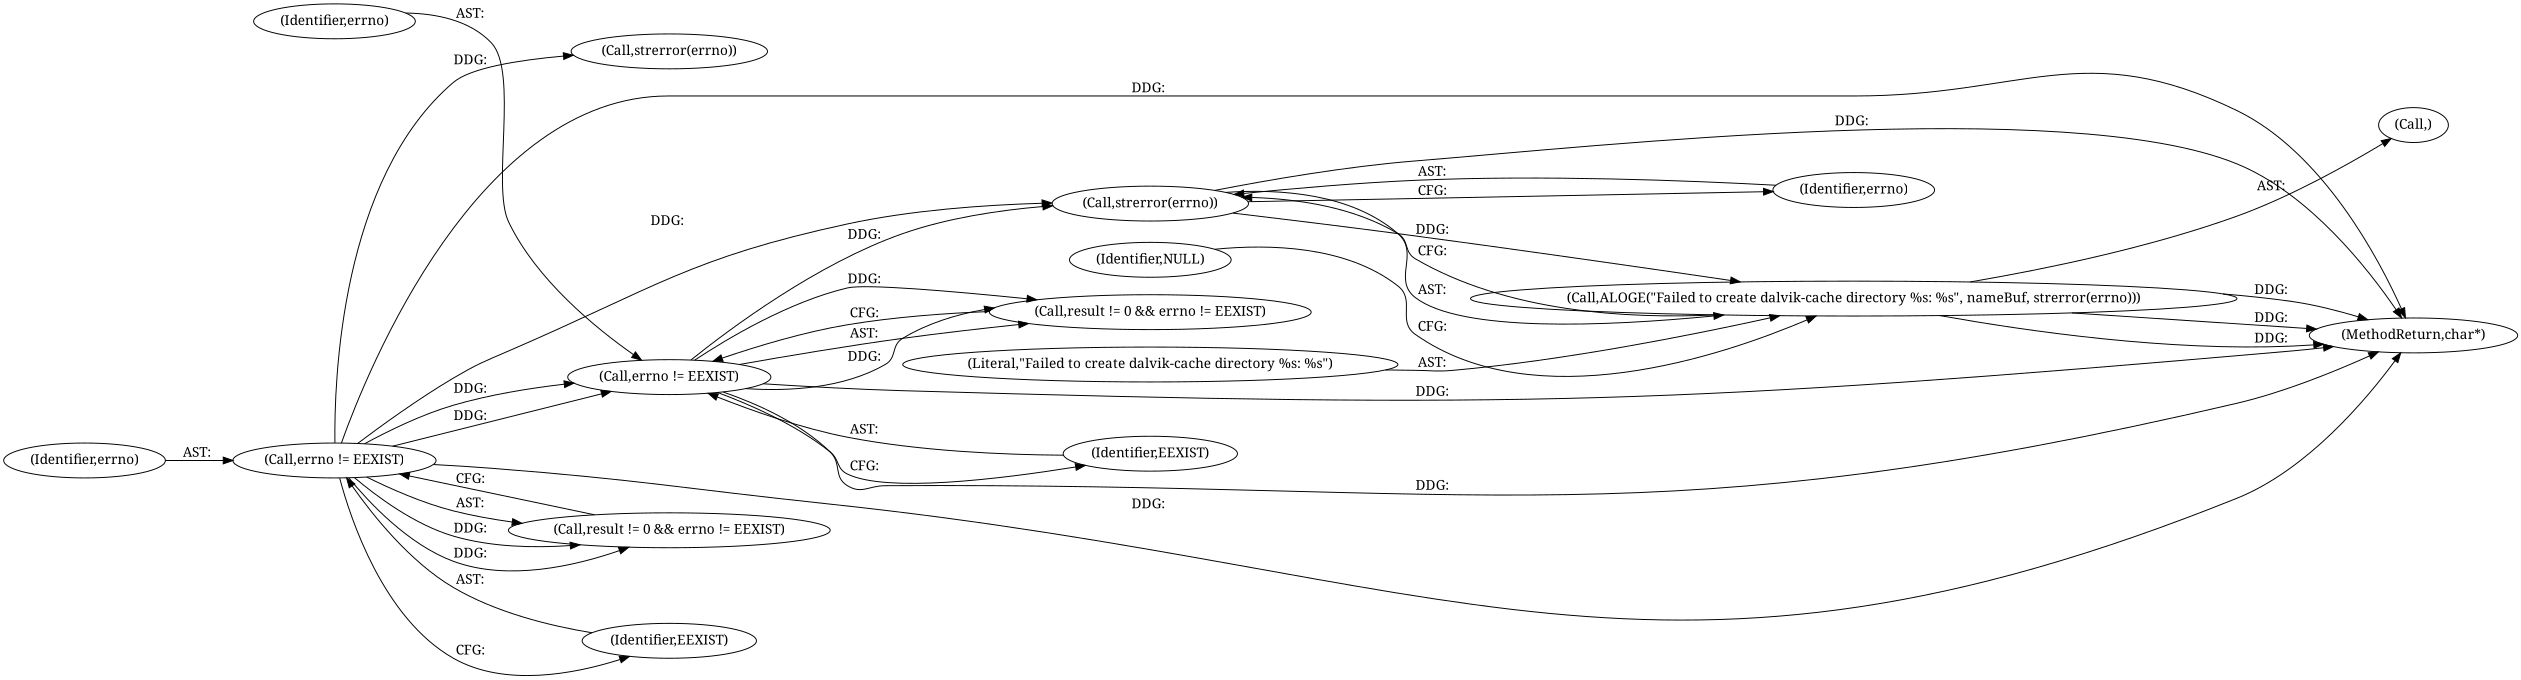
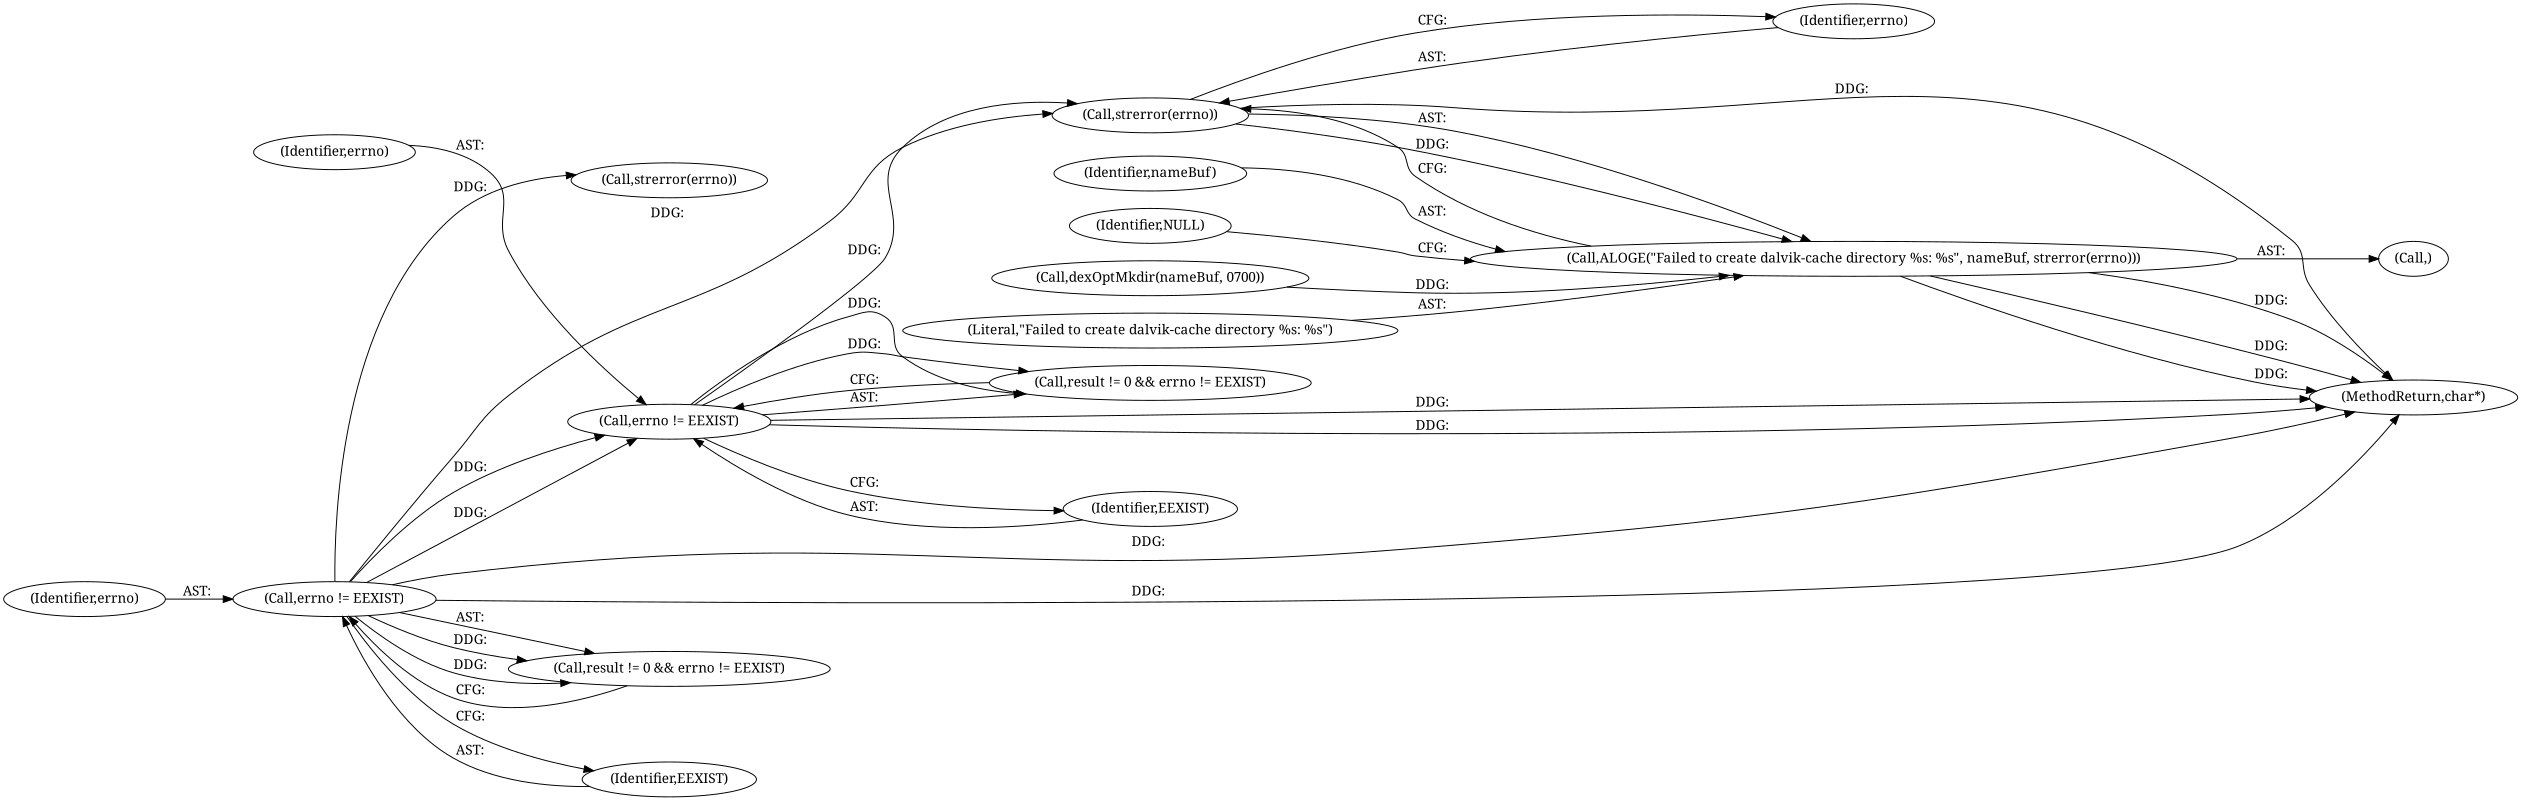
node "(Identifier,nameBuf)": added
node "(Call,dexOptMkdir(nameBuf, 0700))": added
